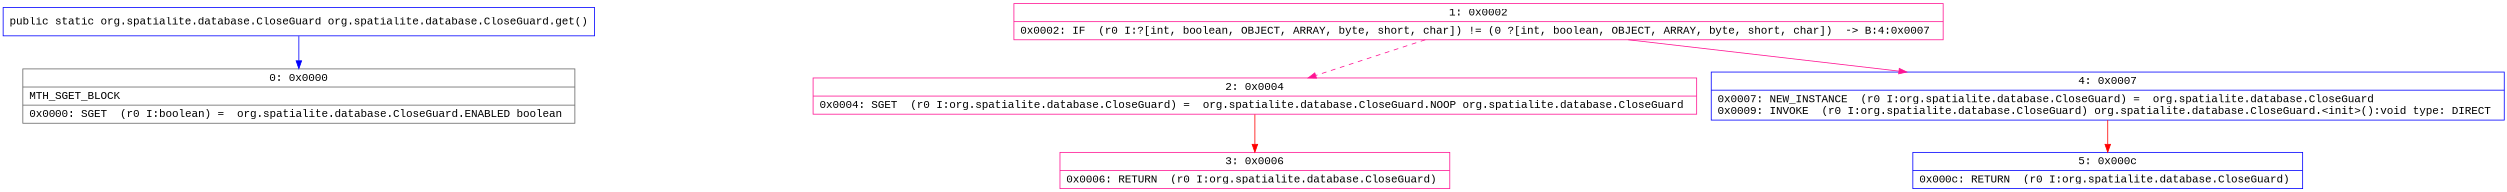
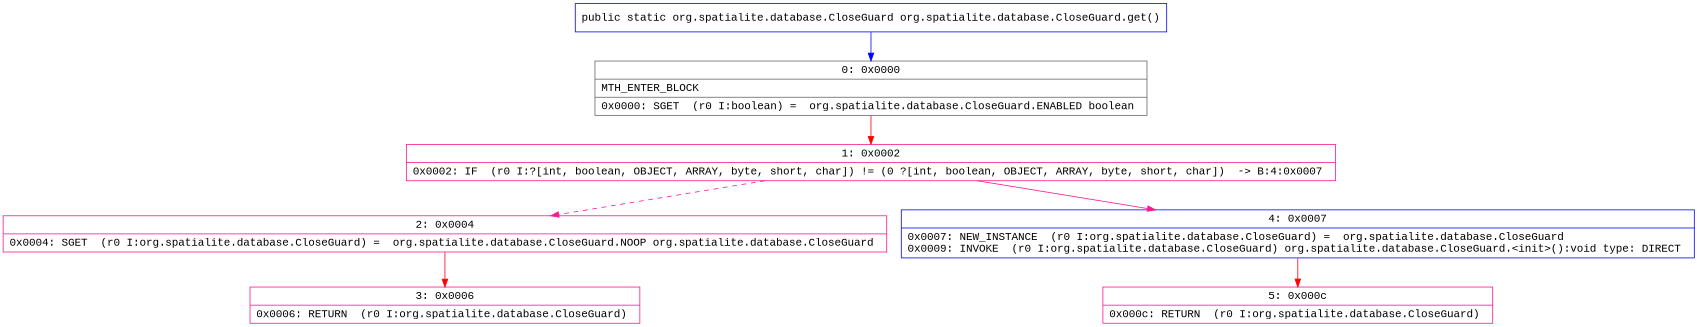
node "0: 0x0000": text "MTH_SGET_BLOCK" -> "MTH_ENTER_BLOCK"
edge "0: 0x0000" -> "1: 0x0002": added
node "5: 0x000c": color blue -> deeppink
